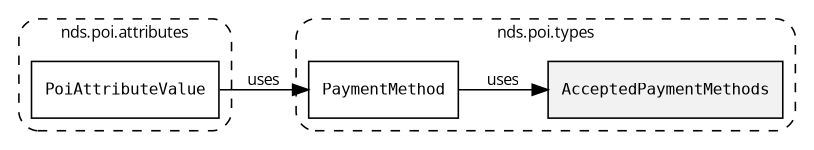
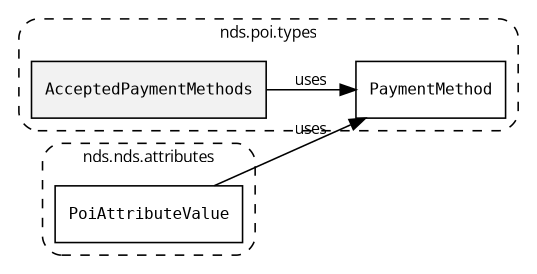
cluster "nds.poi.attributes": label "nds.poi.attributes" -> "nds.nds.attributes"
edge "PaymentMethod" -> "AcceptedPaymentMethods": reversed
